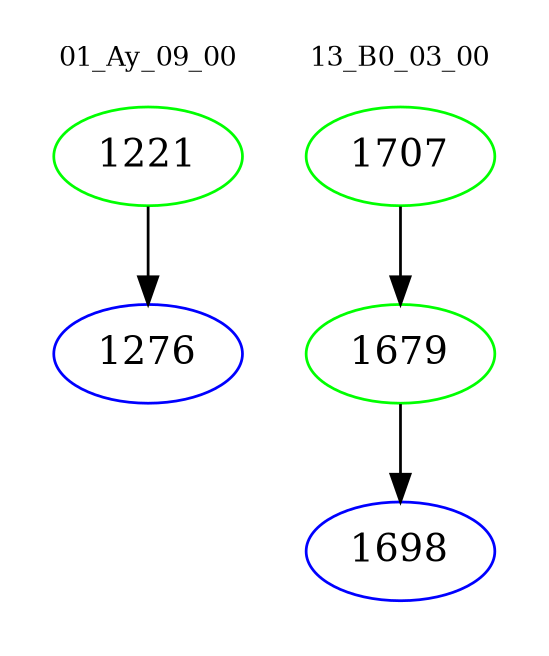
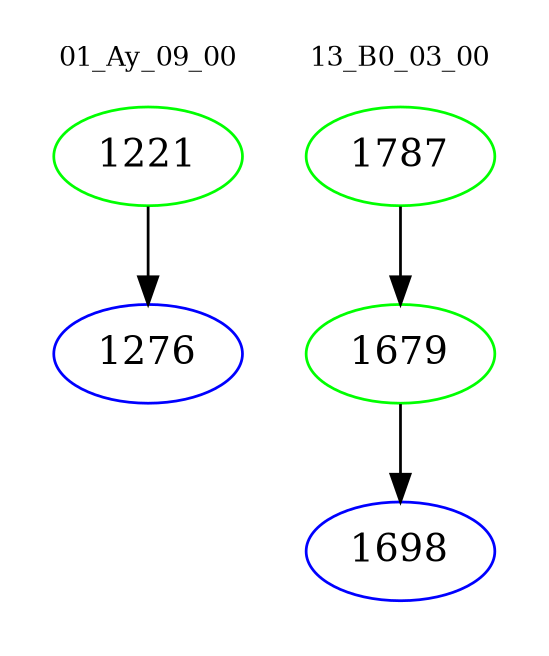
node "1707": label "1707" -> "1787"
